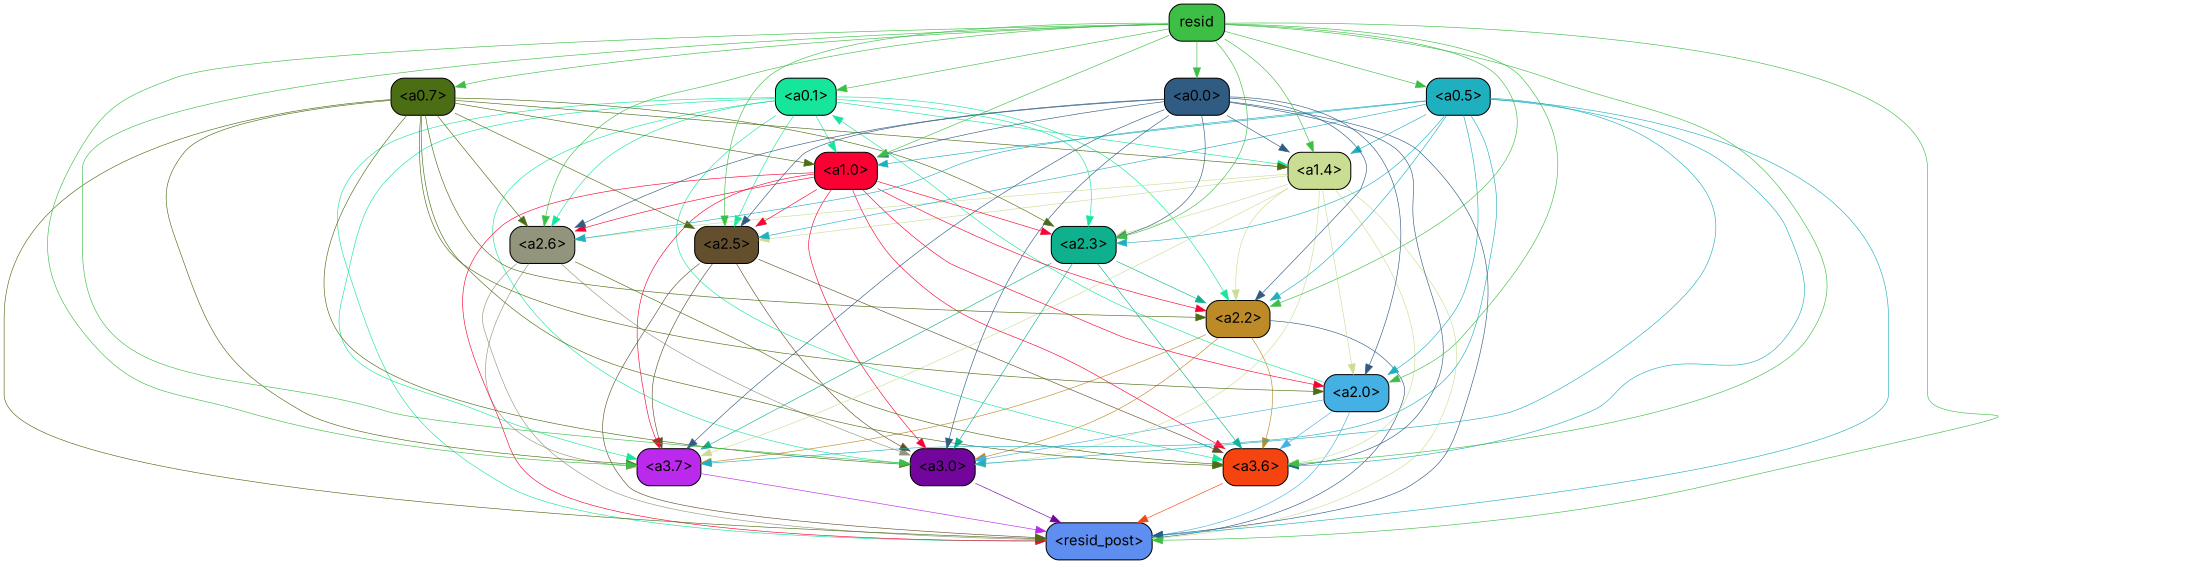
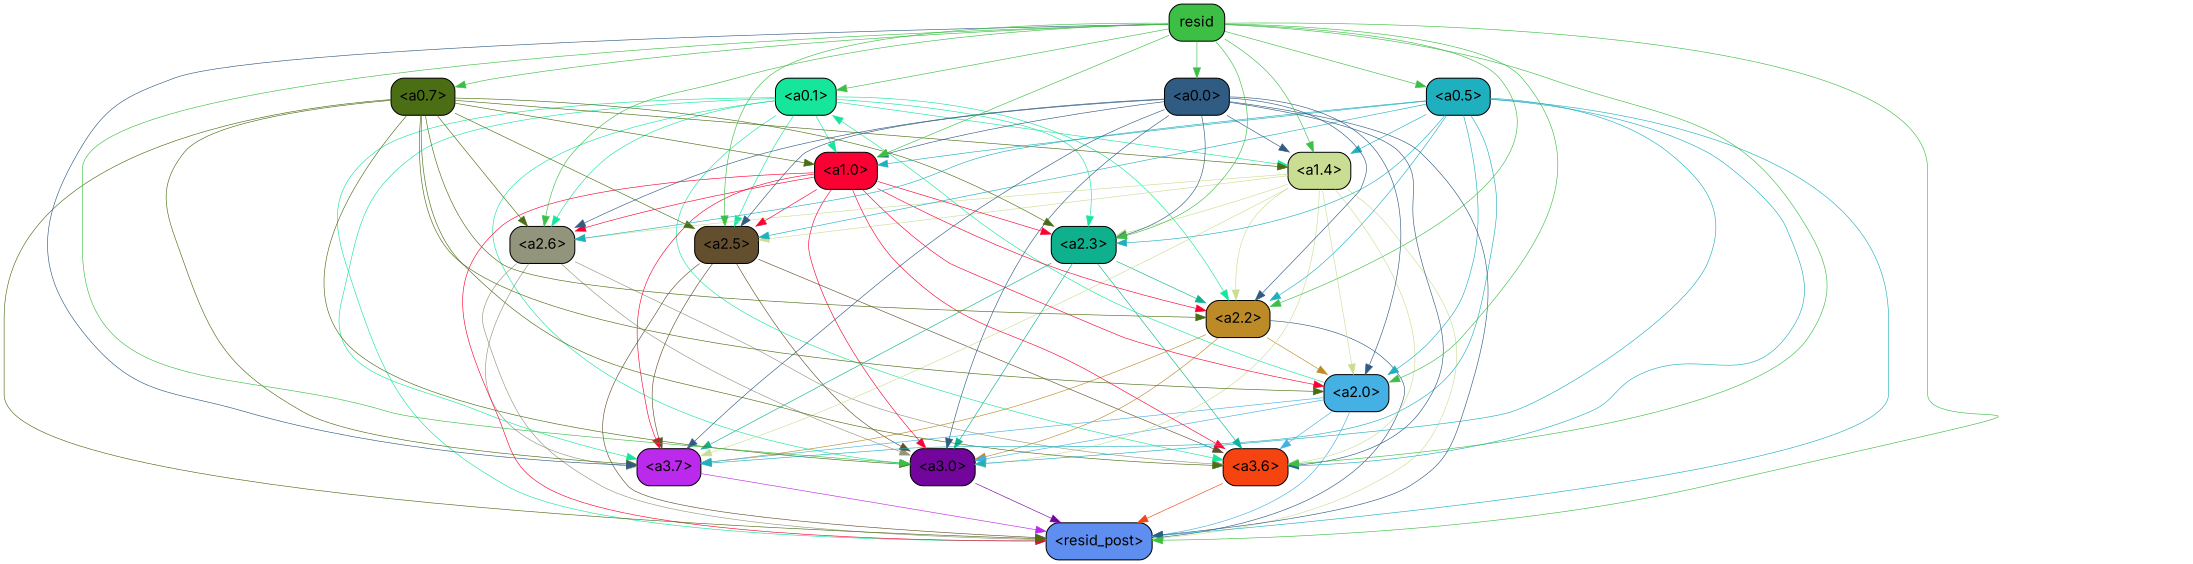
edge "resid" -> "<a3.7>": color #3cbf44 -> #305b82
edge "<a2.2>" -> "<a3.6>": now "<a2.2>" -> "<a2.0>"
edge "<a2.6>" -> "<a3.6>": color #4b6d13 -> #92957c
edge "<a2.0>" -> "<a3.7>": added
